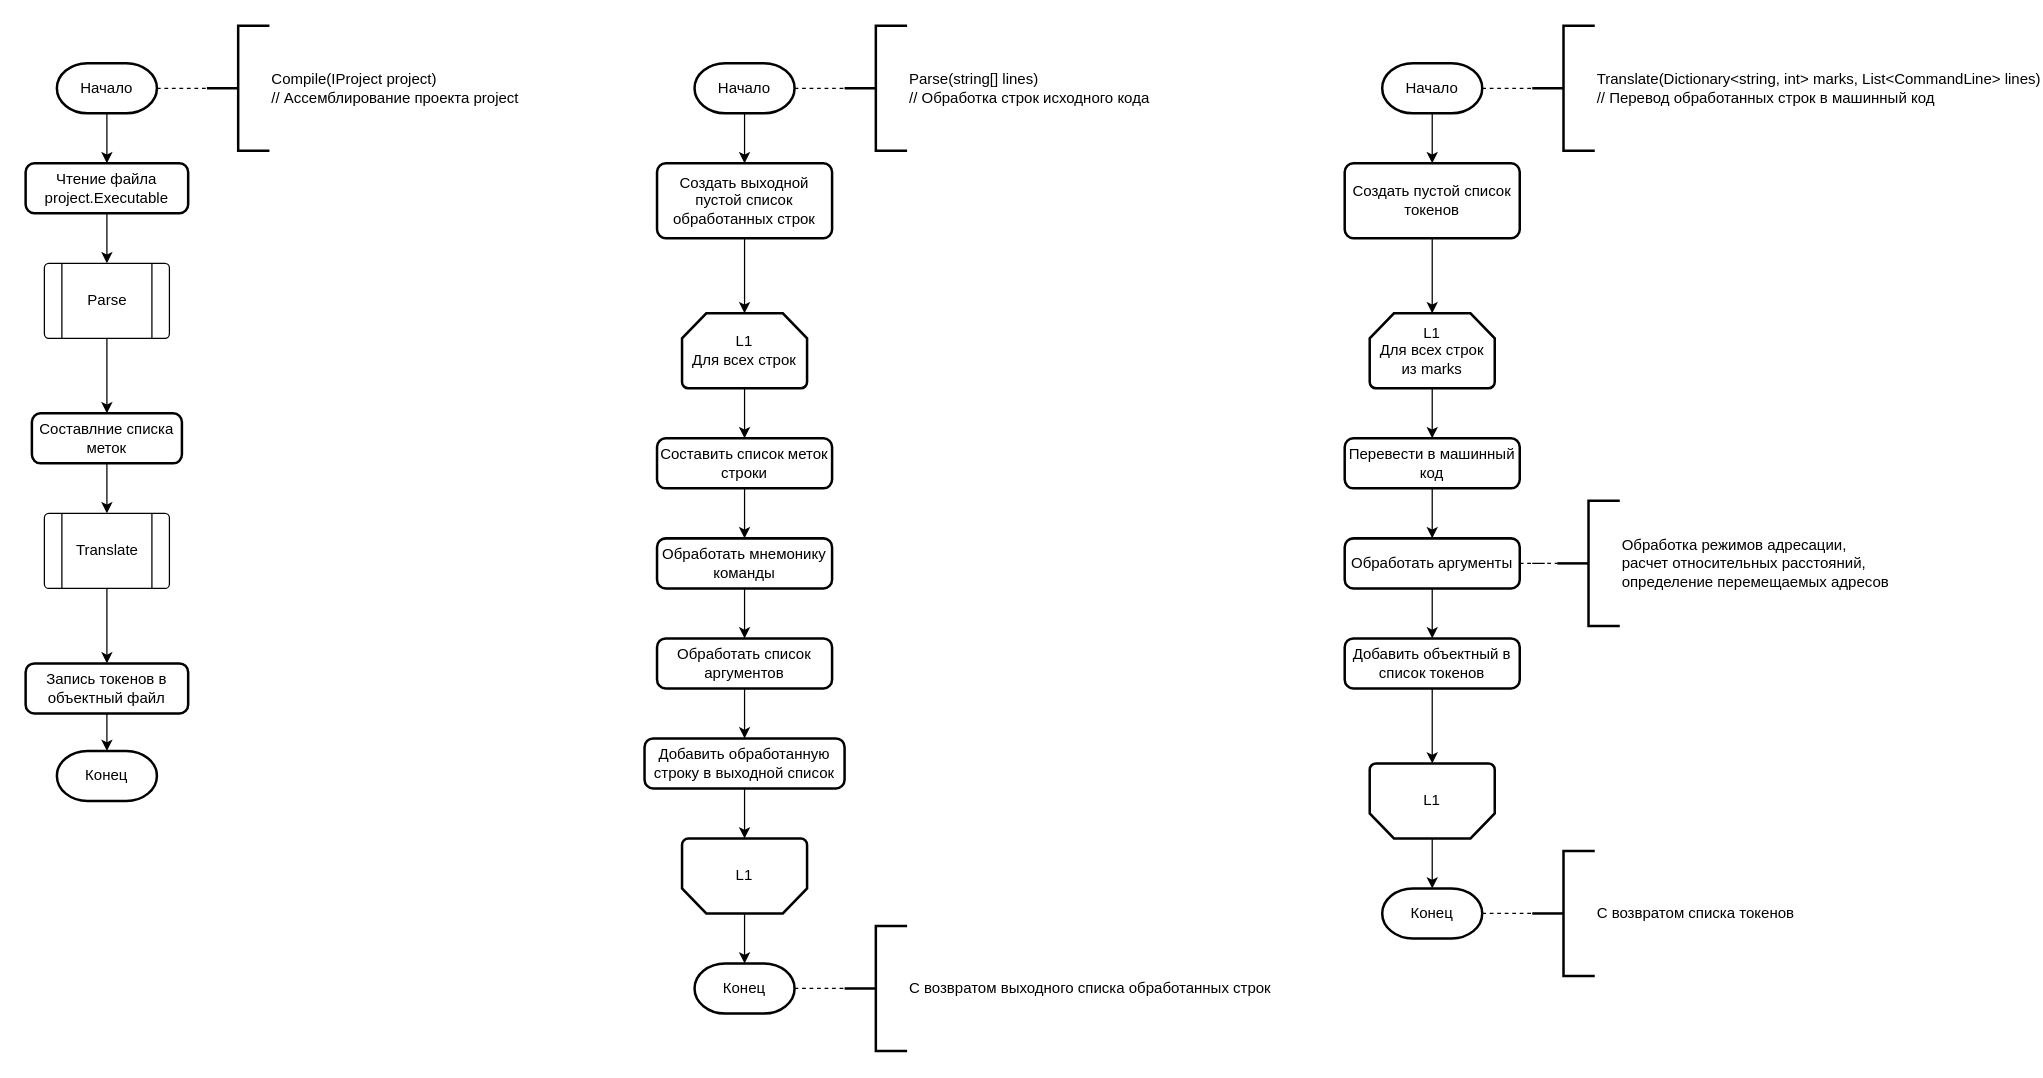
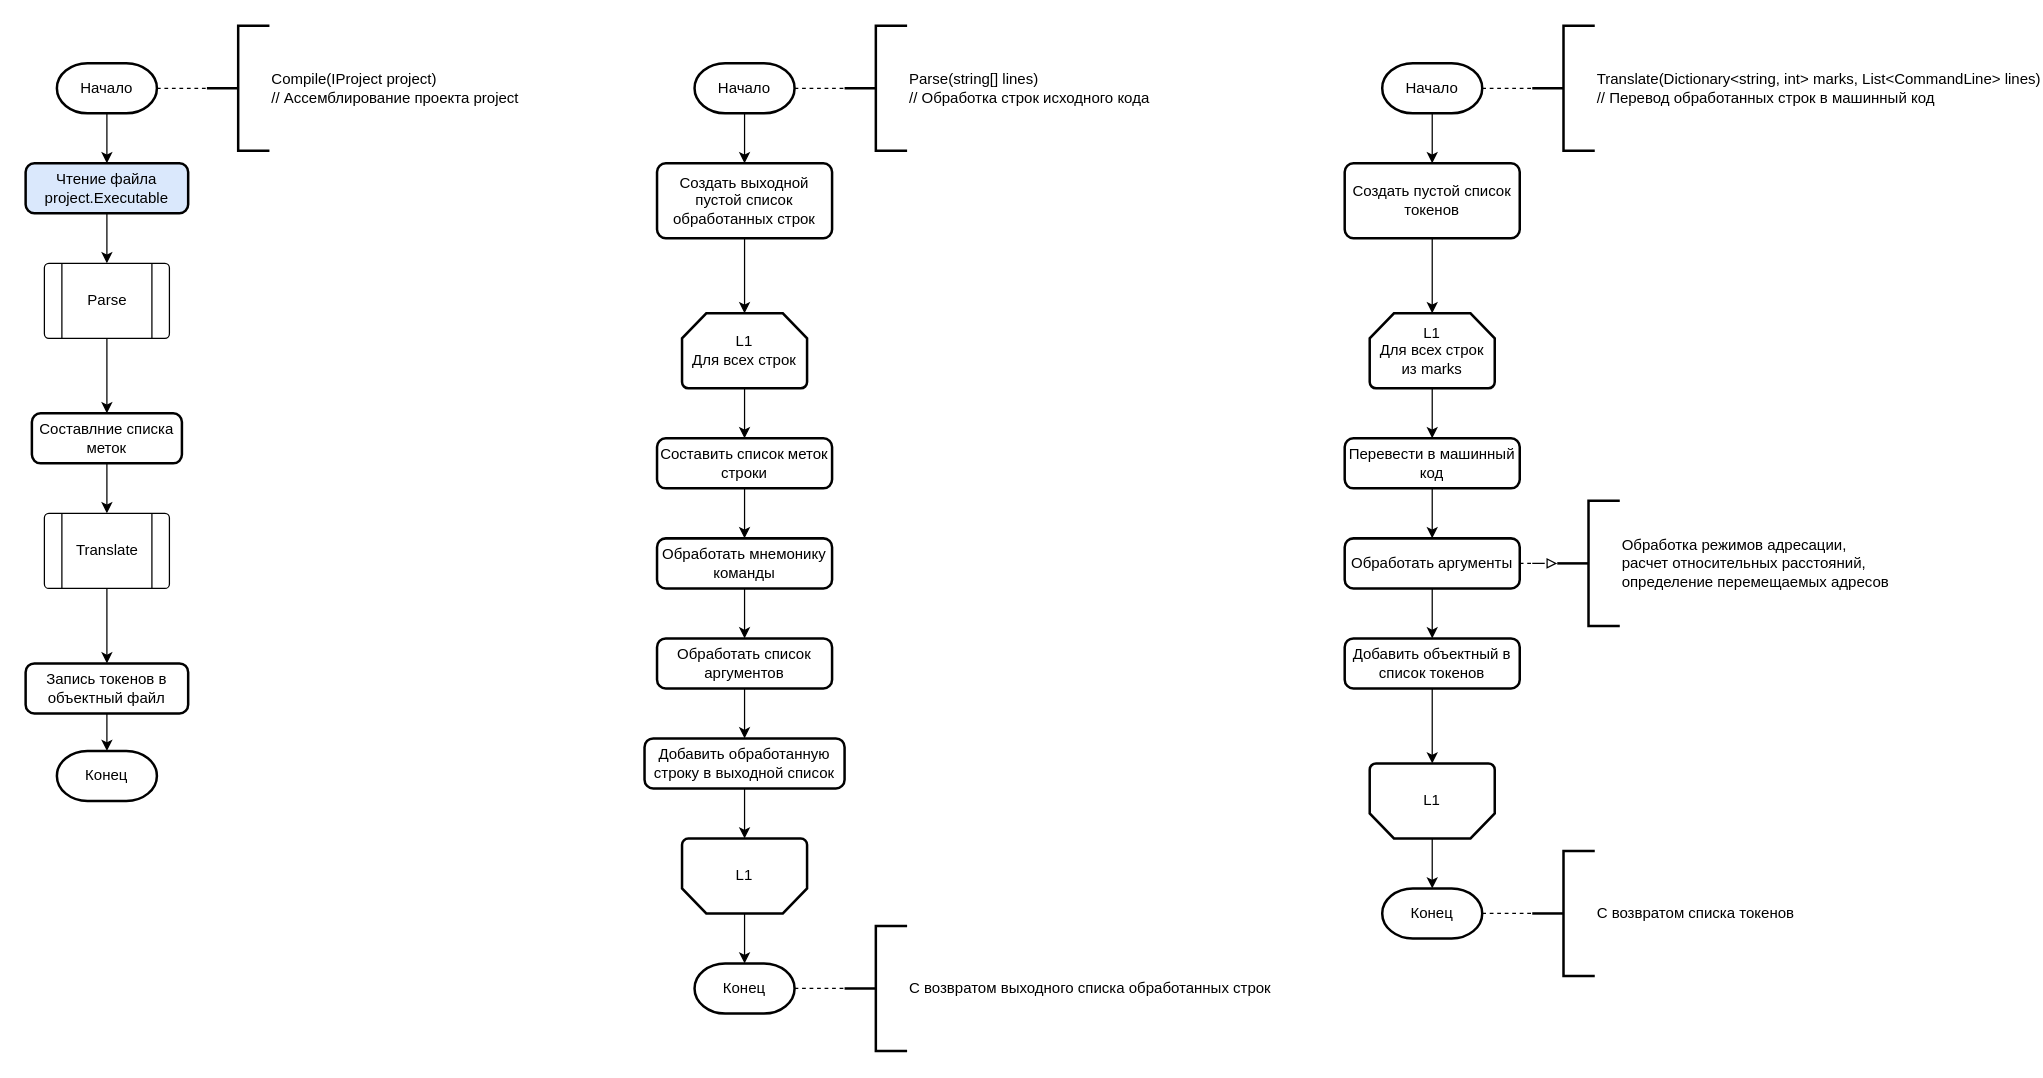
node "Чтение файла project.Executable": fillcolor #ffffff -> #dae8fc
edge "Обработать аргументы" -- "Обработка режимов адресации, расчет относительных расстояний, определение перемещаемых адресов": arrowhead none -> block
